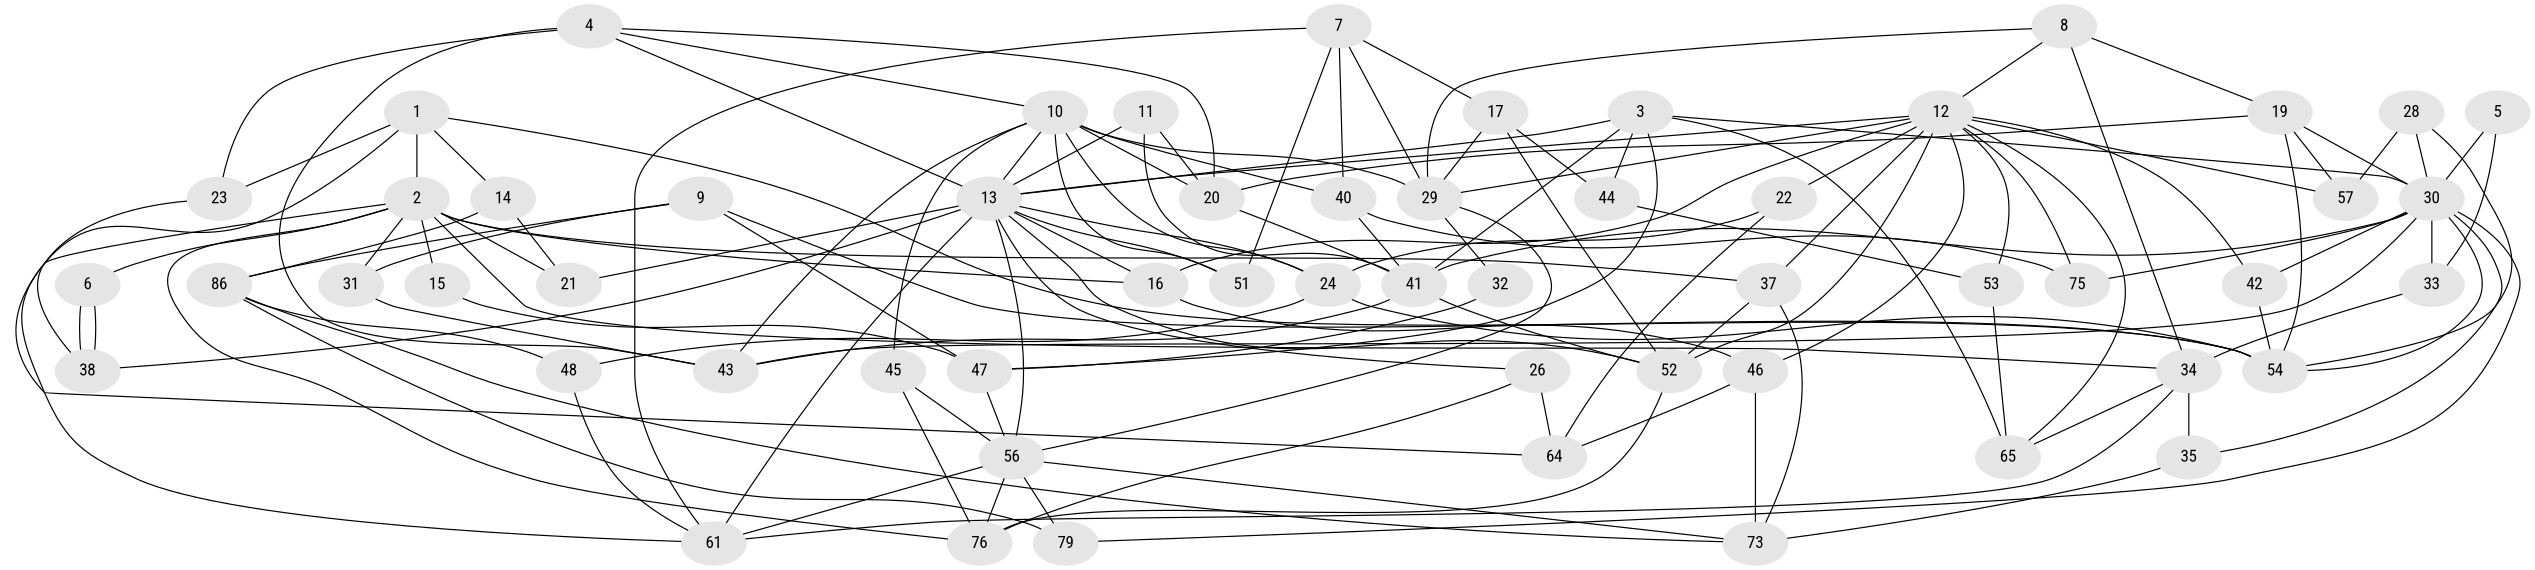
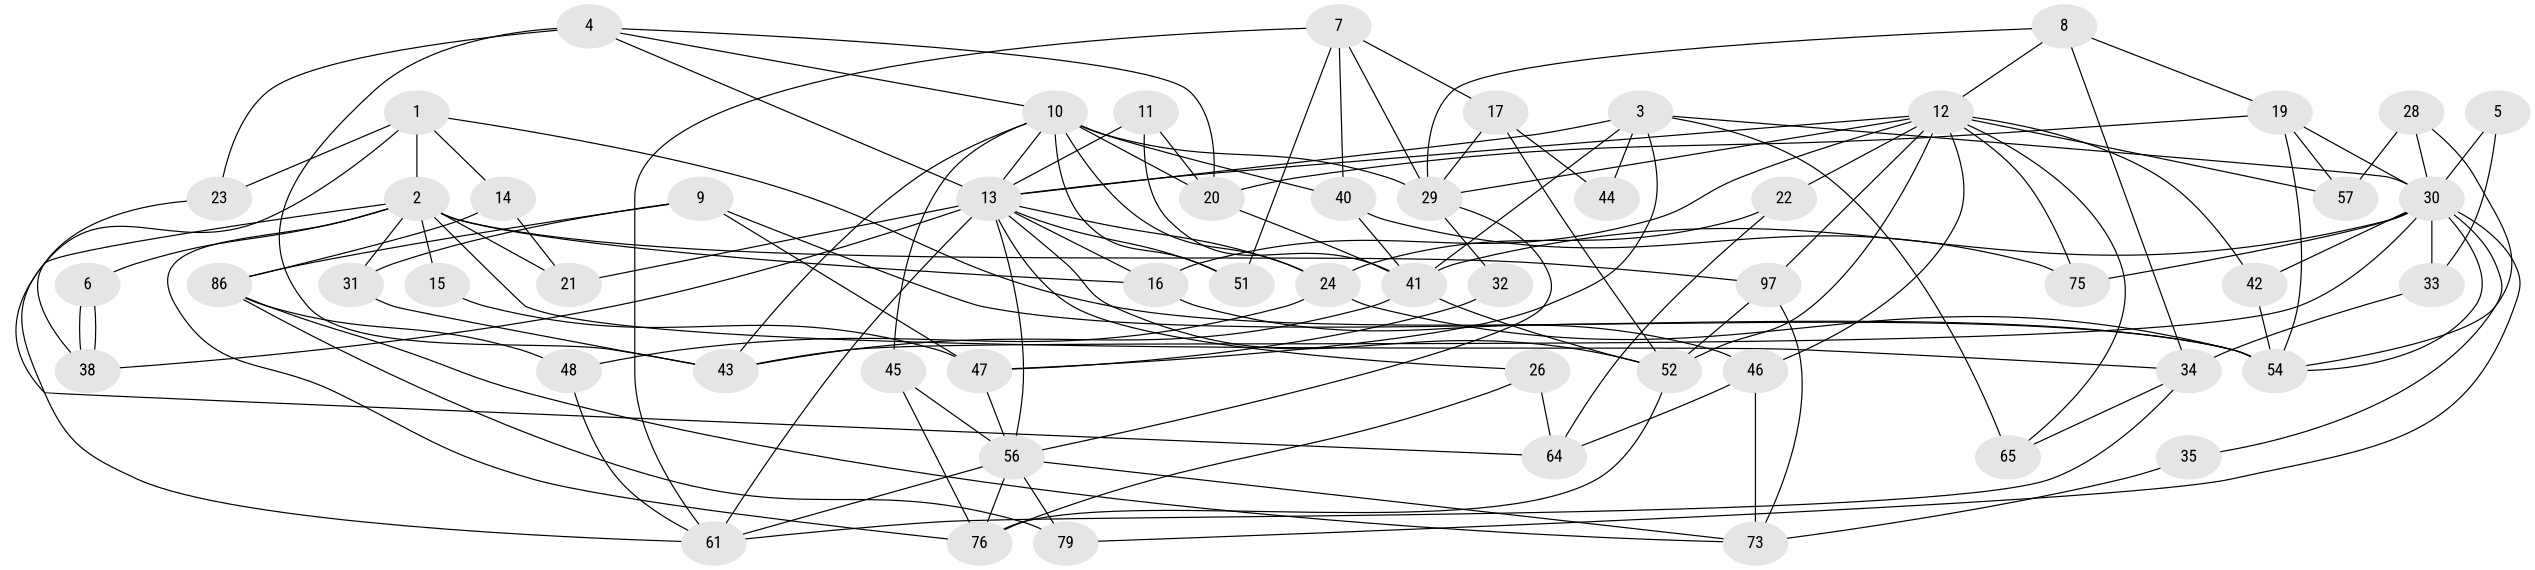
node "37": label "37" -> "97"
node "53": removed
edge "34" -- "35": removed
